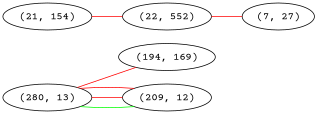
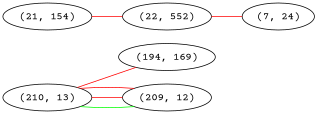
node "(7, 27)": label "(7, 27)" -> "(7, 24)"
node "(280, 13)": label "(280, 13)" -> "(210, 13)"
